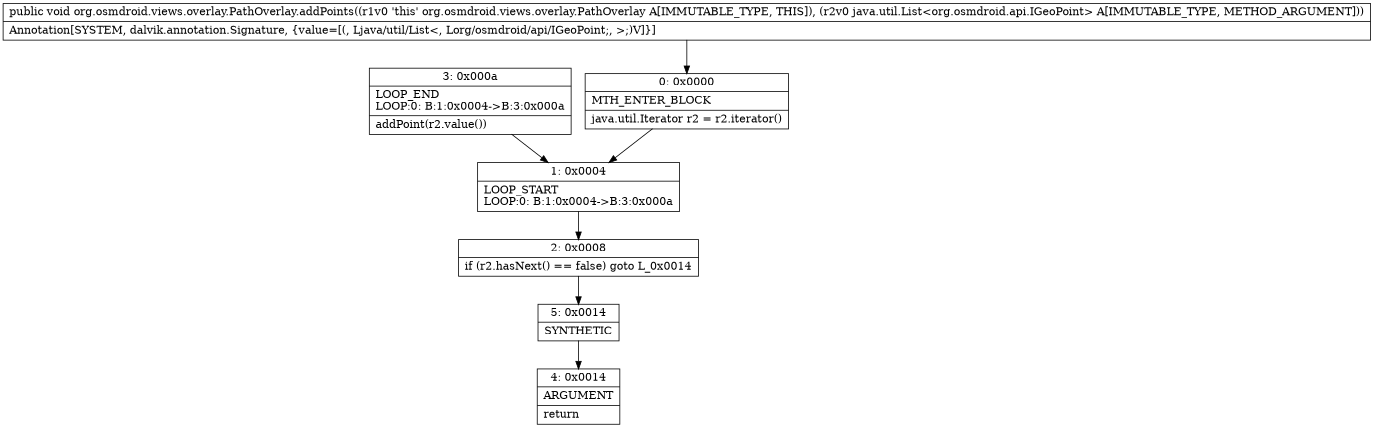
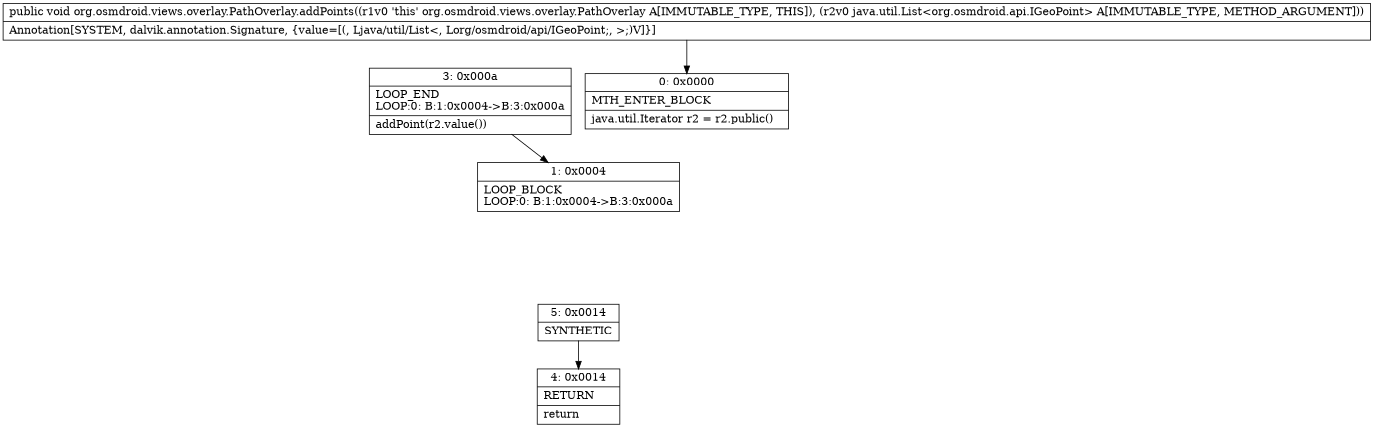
node "0: 0x0000": text "java.util.Iterator r2 = r2.iterator()" -> "java.util.Iterator r2 = r2.public()"
edge "0: 0x0000" -> "1: 0x0004": removed
node "1: 0x0004": text "LOOP_START" -> "LOOP_BLOCK"
node "2: 0x0008": removed
node "4: 0x0014": text "ARGUMENT" -> "RETURN"
